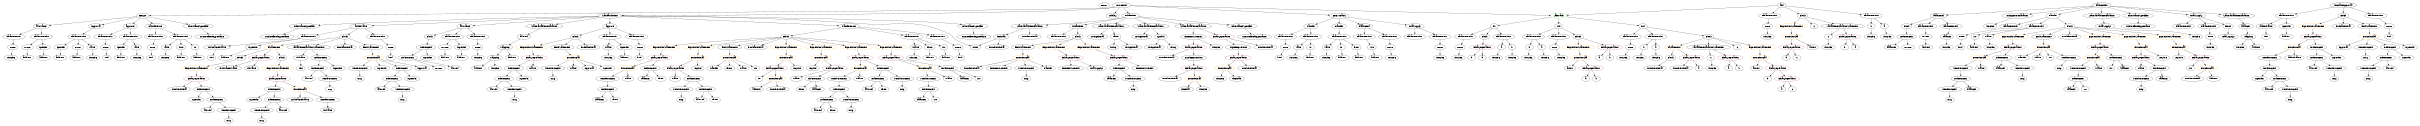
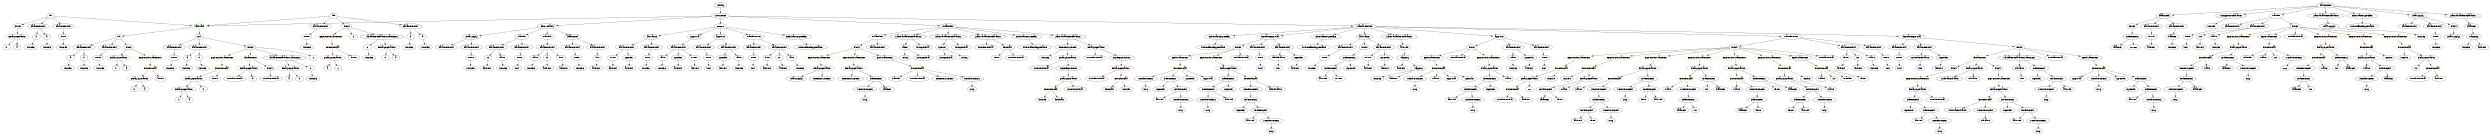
node "Enter": removed
edge "SourceUnit" -> "solidity": reversed
edge "StandardToken" -> "uint8": now "StandardToken" -> "increaseApproval"
edge "SafeMath" -> "div": reversed
node "addedValue": label "addedValue" -> "decreaseApproval"
